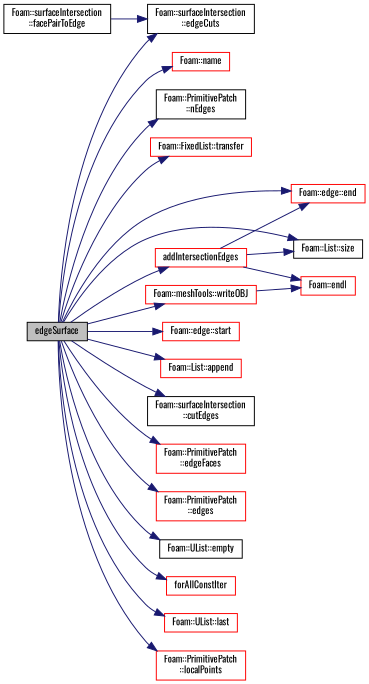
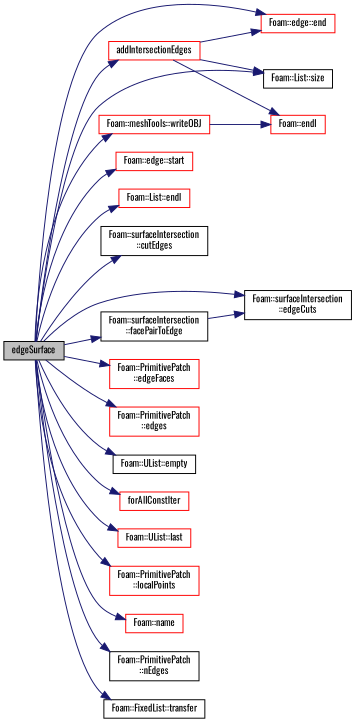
node "Foam::FixedList::transfer": color red -> black
edge "edgeSurface" -> "Foam::surfaceIntersection ::facePairToEdge": added
node "Foam::List::append": label "Foam::List::append" -> "Foam::List::endl"
